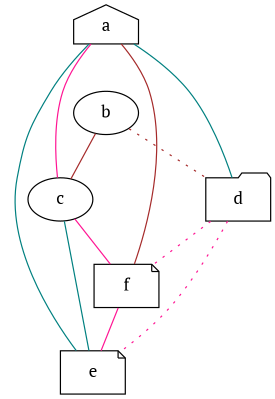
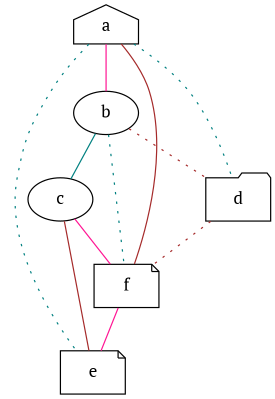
edge "a" -- "d": style solid -> dotted
edge "a" -- "c": now "a" -- "b"
edge "b" -- "c": color brown -> teal
edge "a" -- "e": style solid -> dotted
edge "b" -- "f": added
edge "d" -- "f": color deeppink -> brown
edge "c" -- "e": color teal -> brown
edge "d" -- "e": removed
